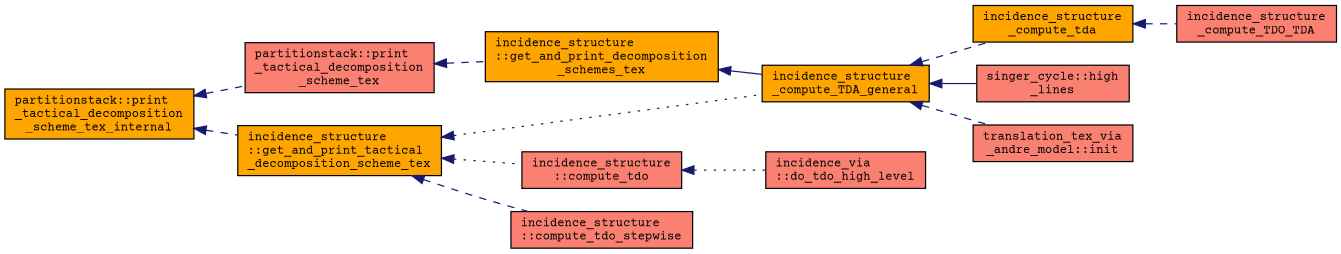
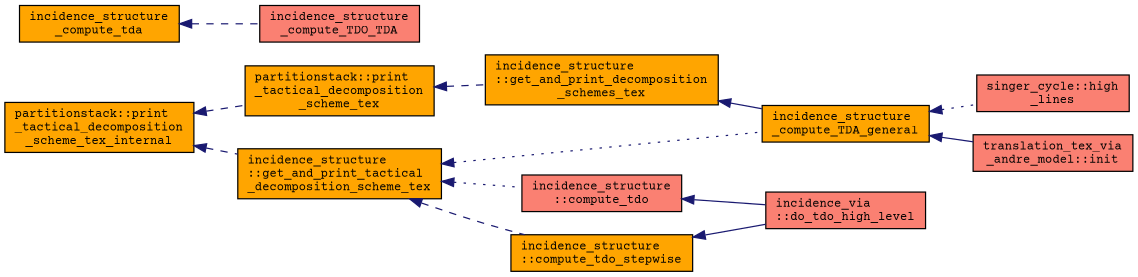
edge "incidence_structure _compute_tda" -> "incidence_structure _compute_TDA_general": removed
node "partitionstack::print _tactical_decomposition _scheme_tex": fillcolor salmon -> orange
edge "singer_cycle::high _lines" -> "incidence_structure _compute_TDA_general": style solid -> dotted
edge "translation_tex_via _andre_model::init" -> "incidence_structure _compute_TDA_general": style dashed -> solid
edge "incidence_via ::do_tdo_high_level" -> "incidence_structure ::compute_tdo": style dotted -> solid
node "incidence_structure ::compute_tdo_stepwise": fillcolor salmon -> orange
edge "incidence_via ::do_tdo_high_level" -> "incidence_structure ::compute_tdo_stepwise": added
